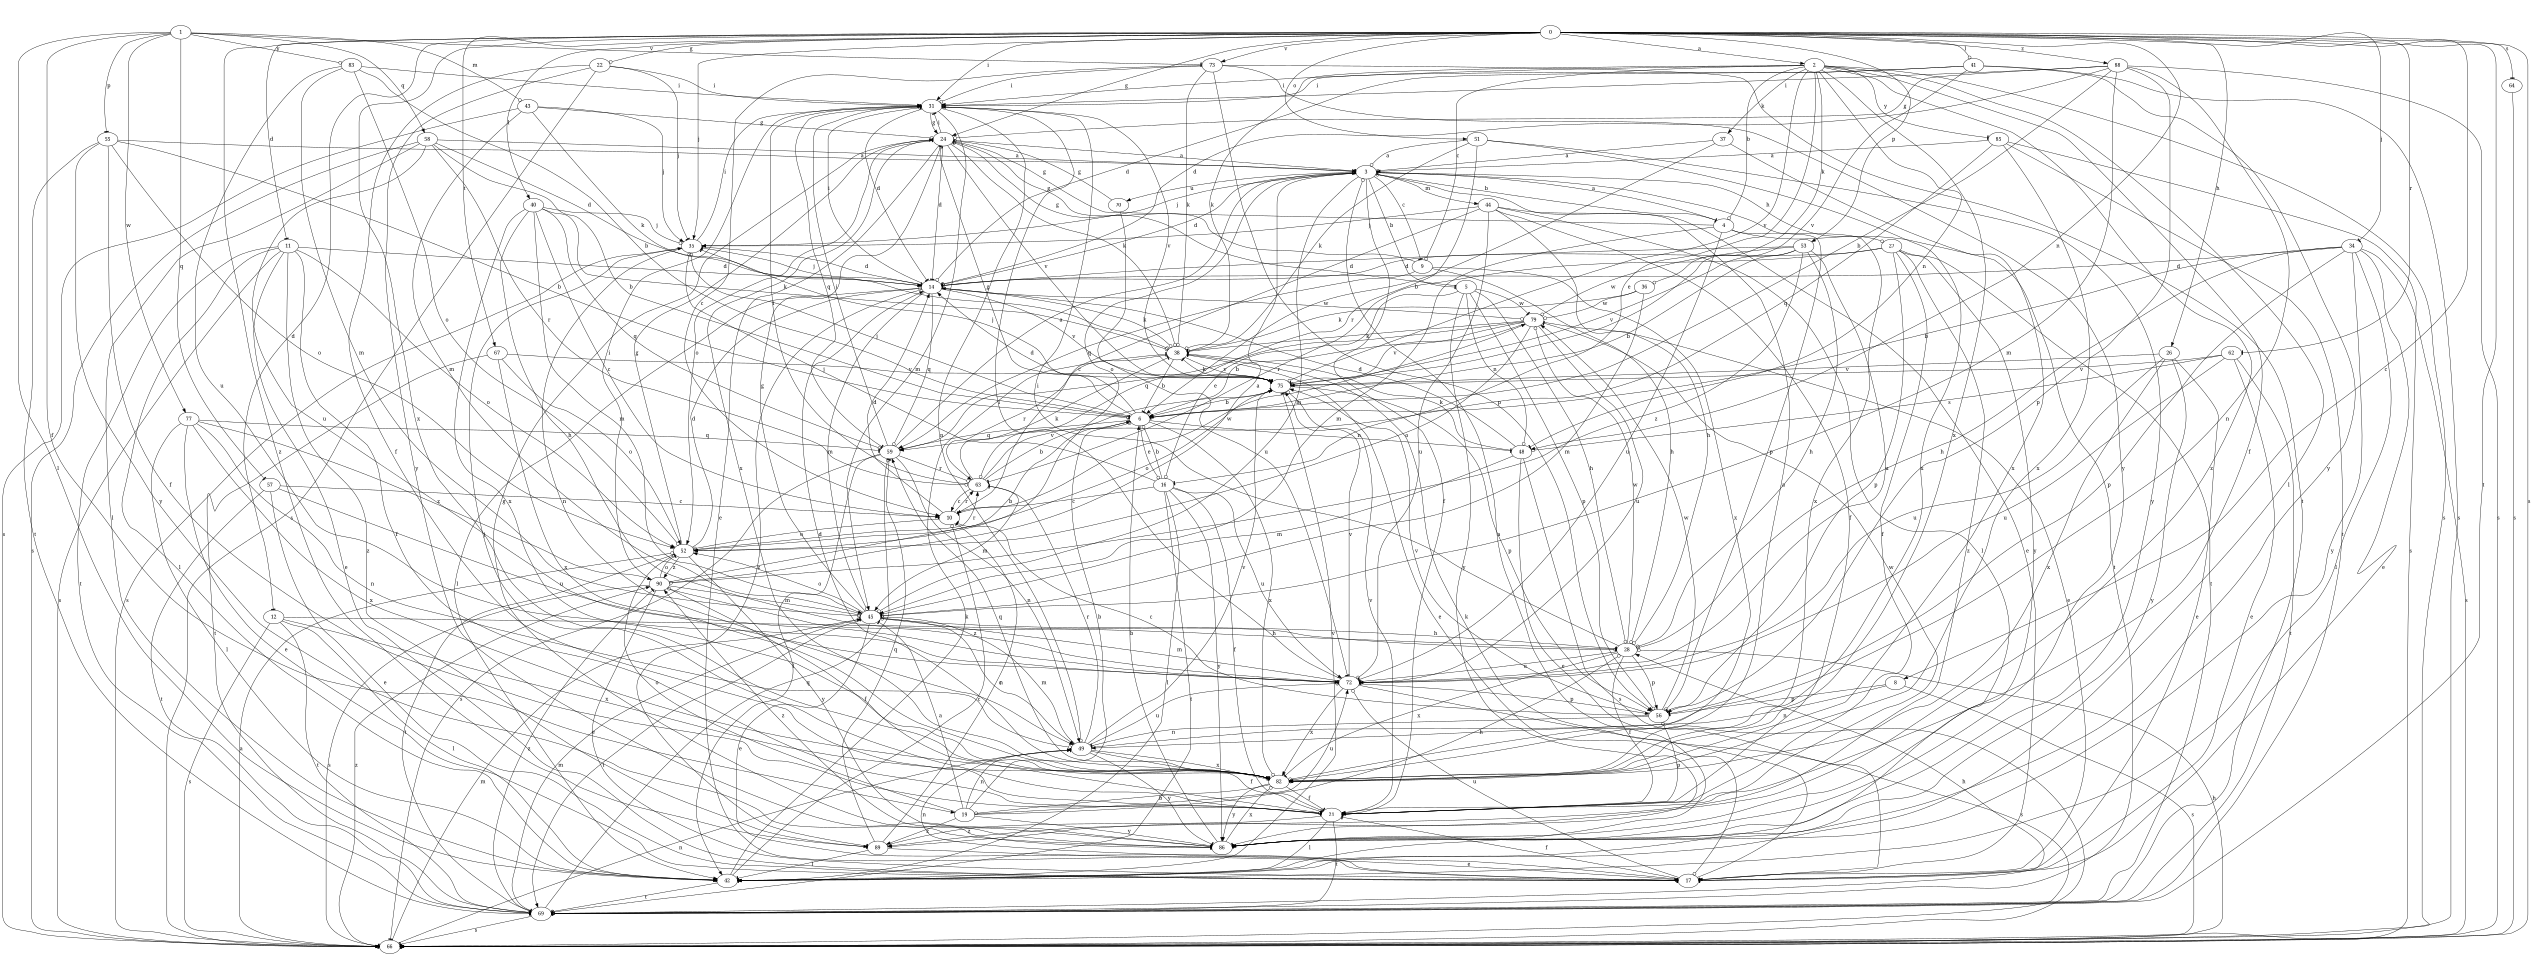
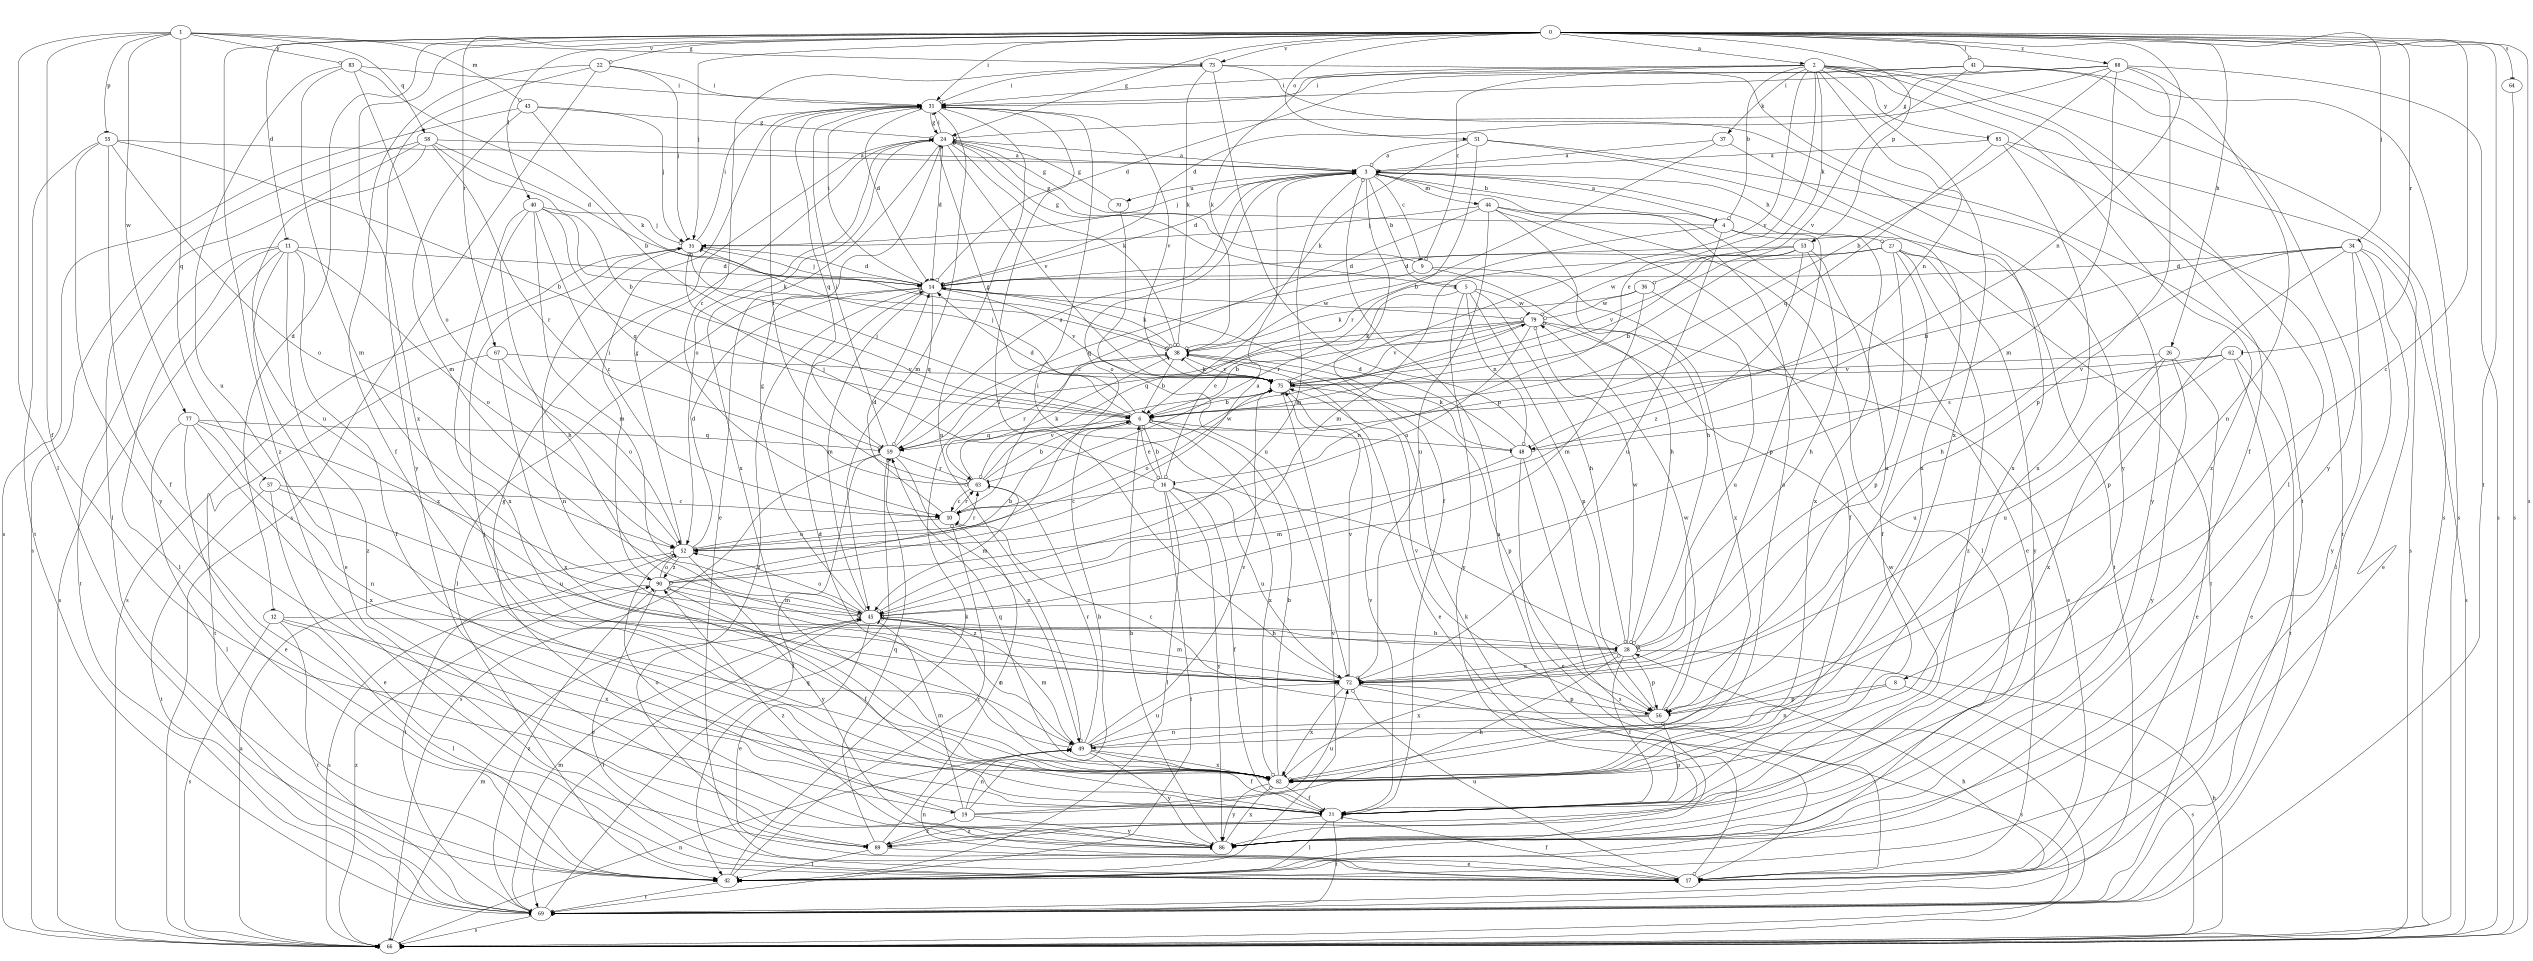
edge "55" -> "6": arrowhead odot -> normal
edge "79" -> "72": now "36" -> "72"
edge "21" -> "79": arrowhead tee -> odot
edge "19" -> "45": label "a" -> "m"
edge "82" -> "19": now "82" -> "6"
